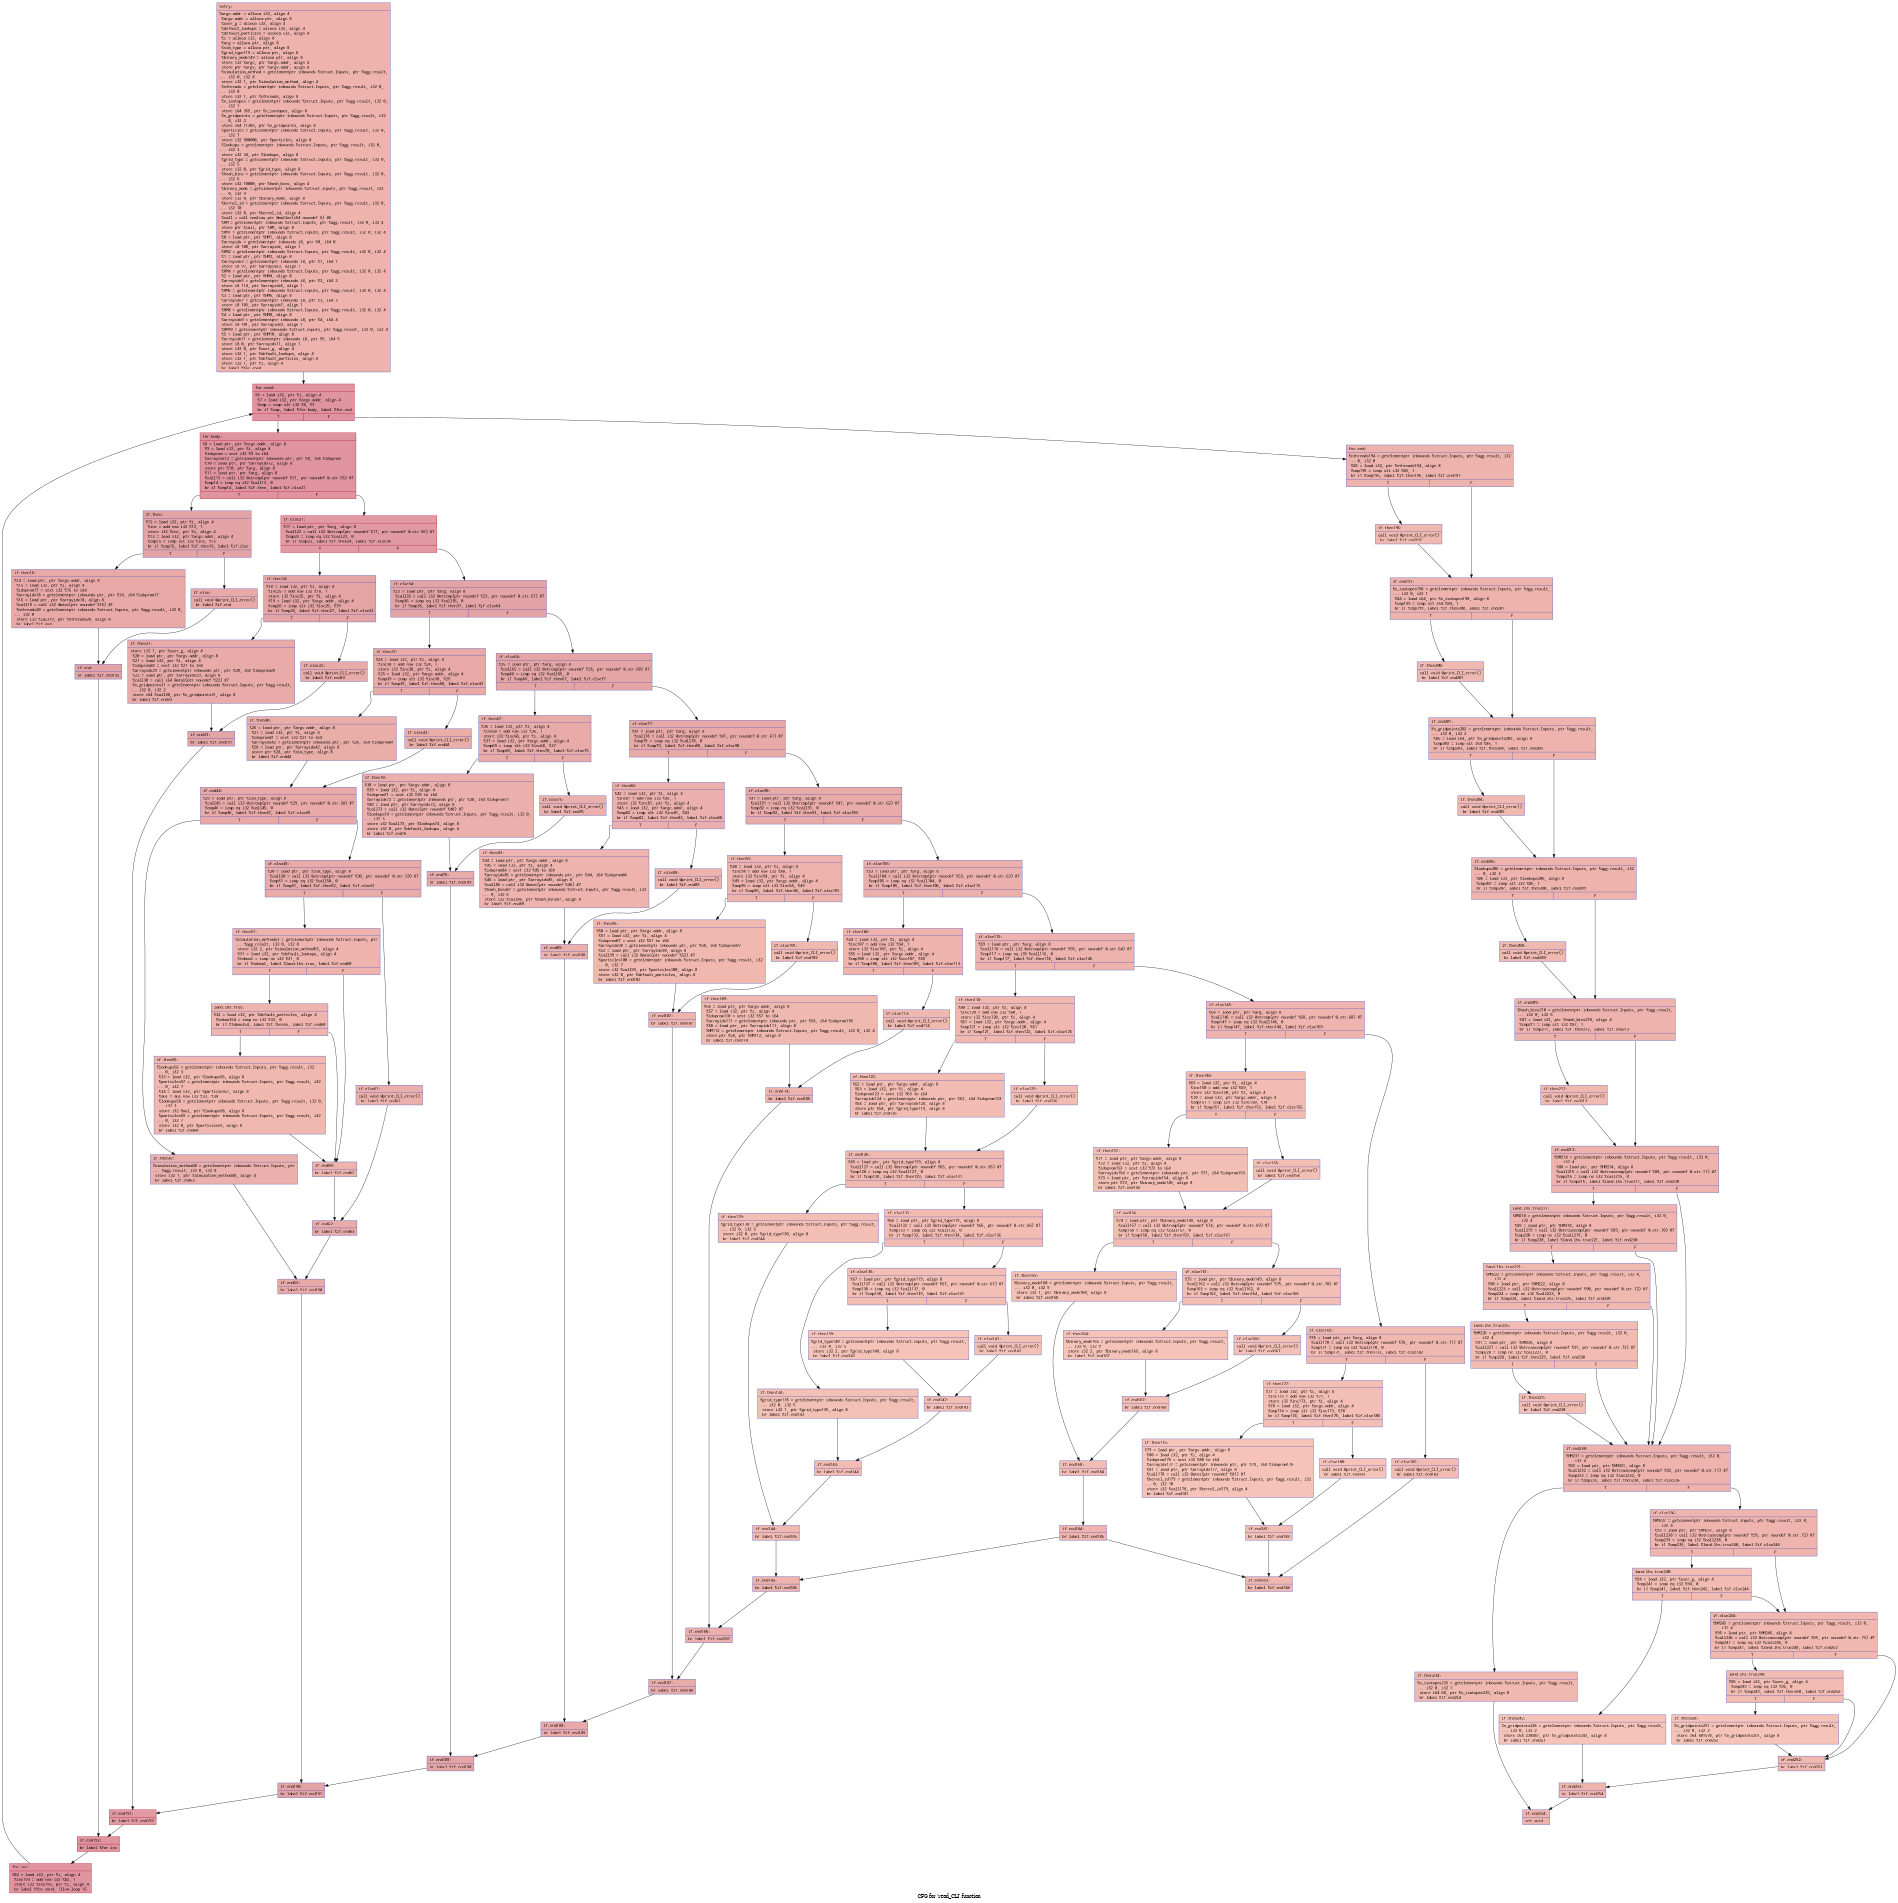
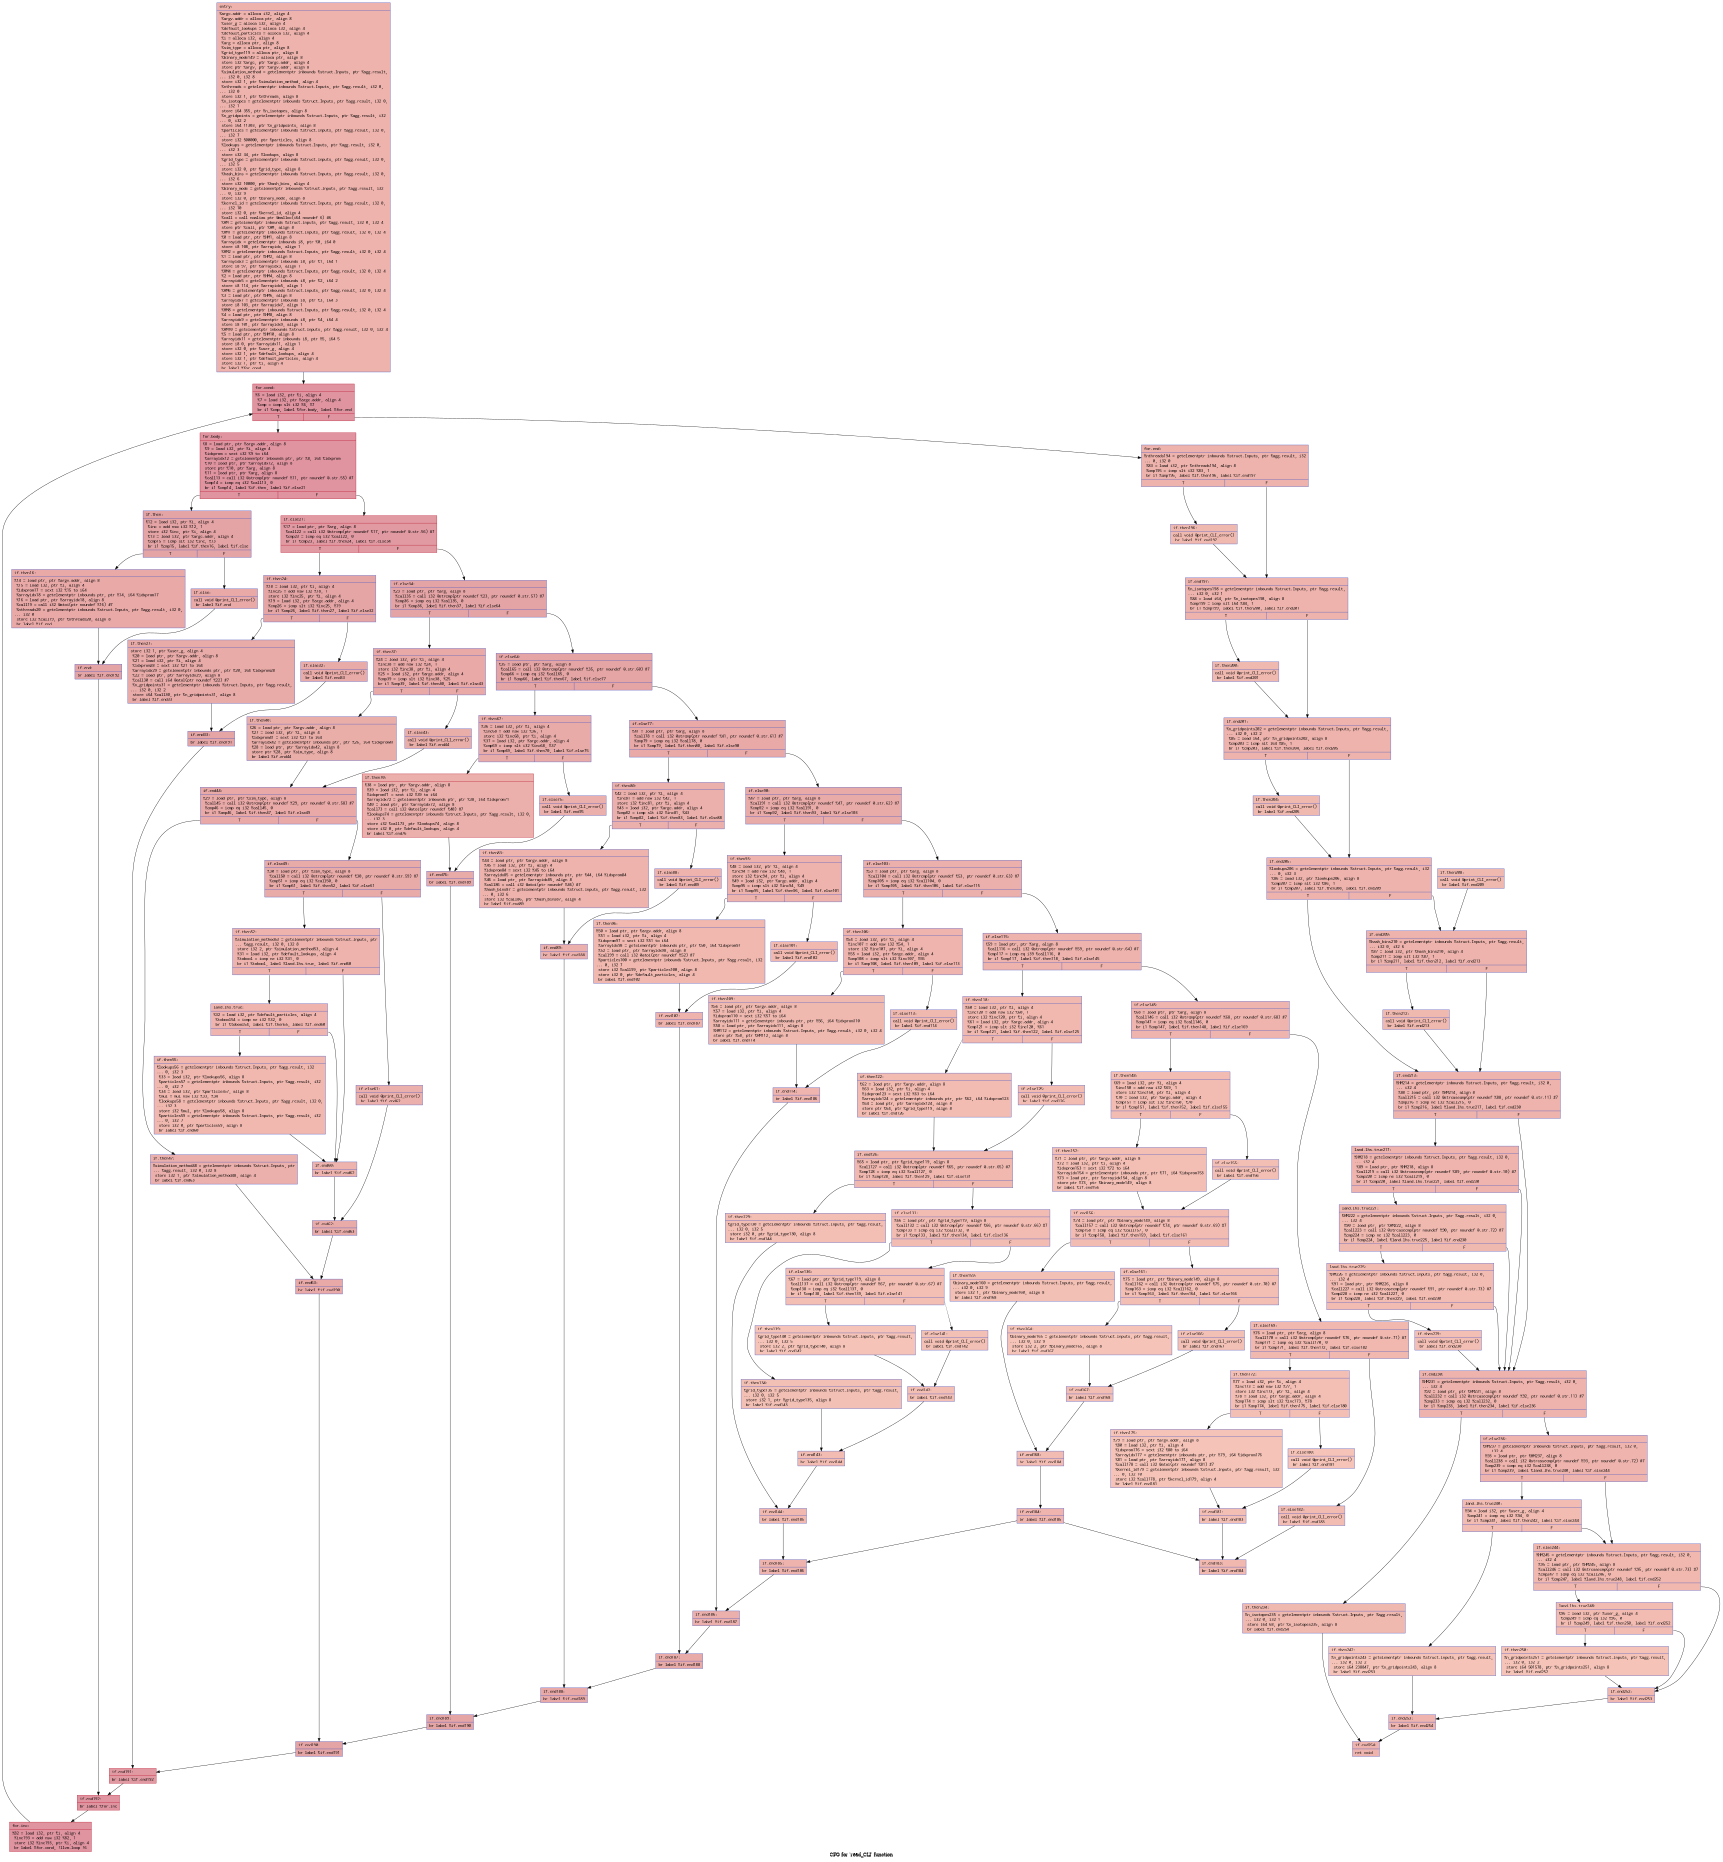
node "if.then70:": color #3d50c3ff -> #b70d28ff
edge "if.end205:" -> "if.then208:": now "if.end205:" -> "if.end213:"
edge "if.then106:" -> "if.then109:": added
